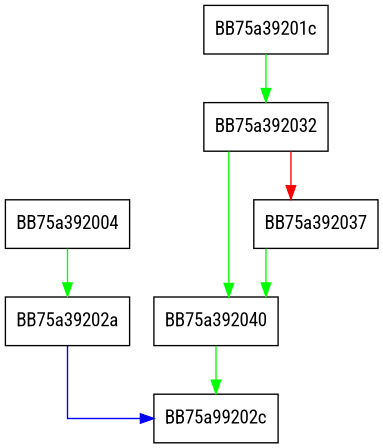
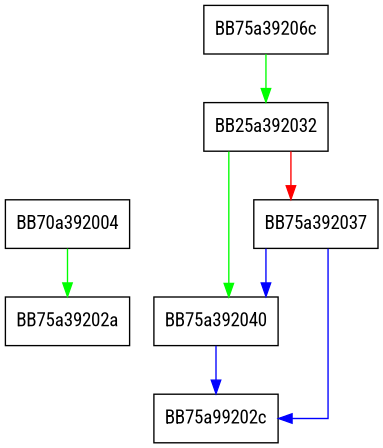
node "BB75a39201c": label "BB75a39201c" -> "BB75a39206c"
node "BB75a392032": label "BB75a392032" -> "BB25a392032"
node "BB75a392004": label "BB75a392004" -> "BB70a392004"
edge "BB75a392037" -> "BB75a392040": color green -> blue
edge "BB75a392040" -> "BB75a99202c": color green -> blue
edge "BB75a39202a" -> "BB75a99202c": now "BB75a392037" -> "BB75a99202c"
